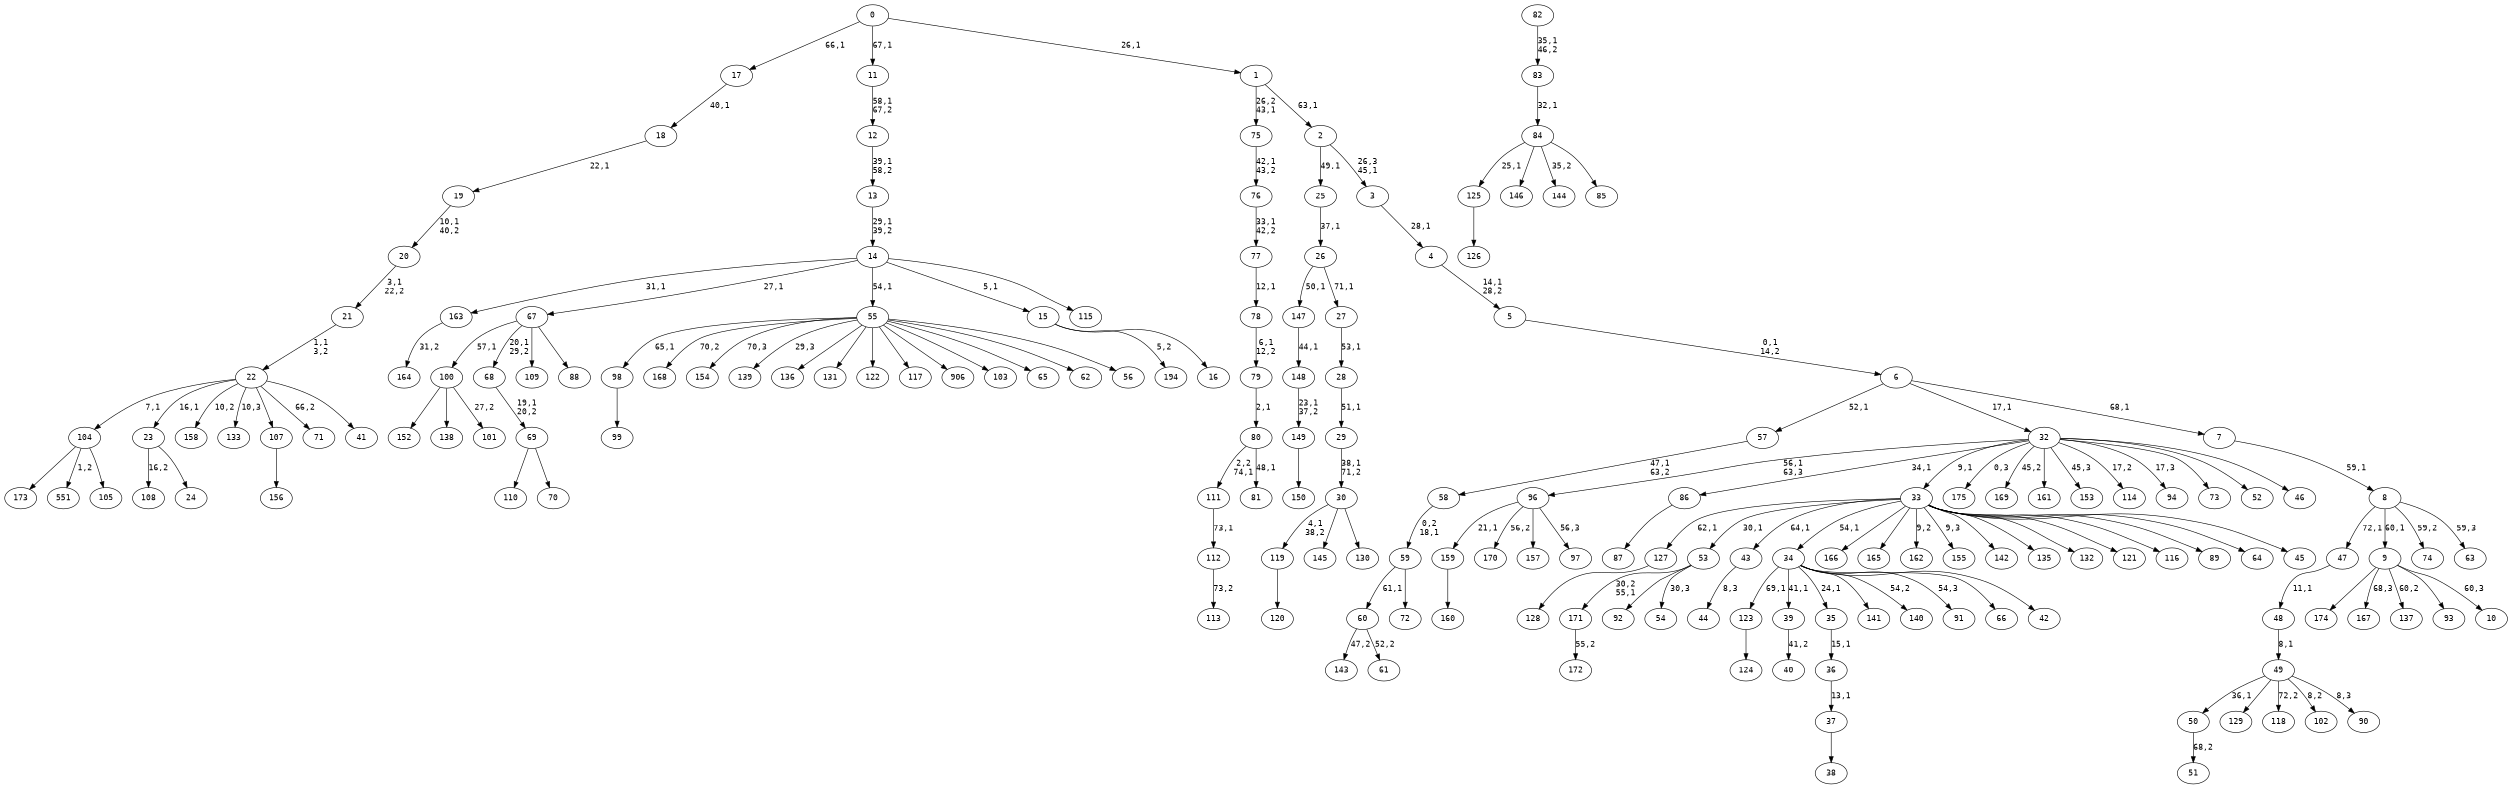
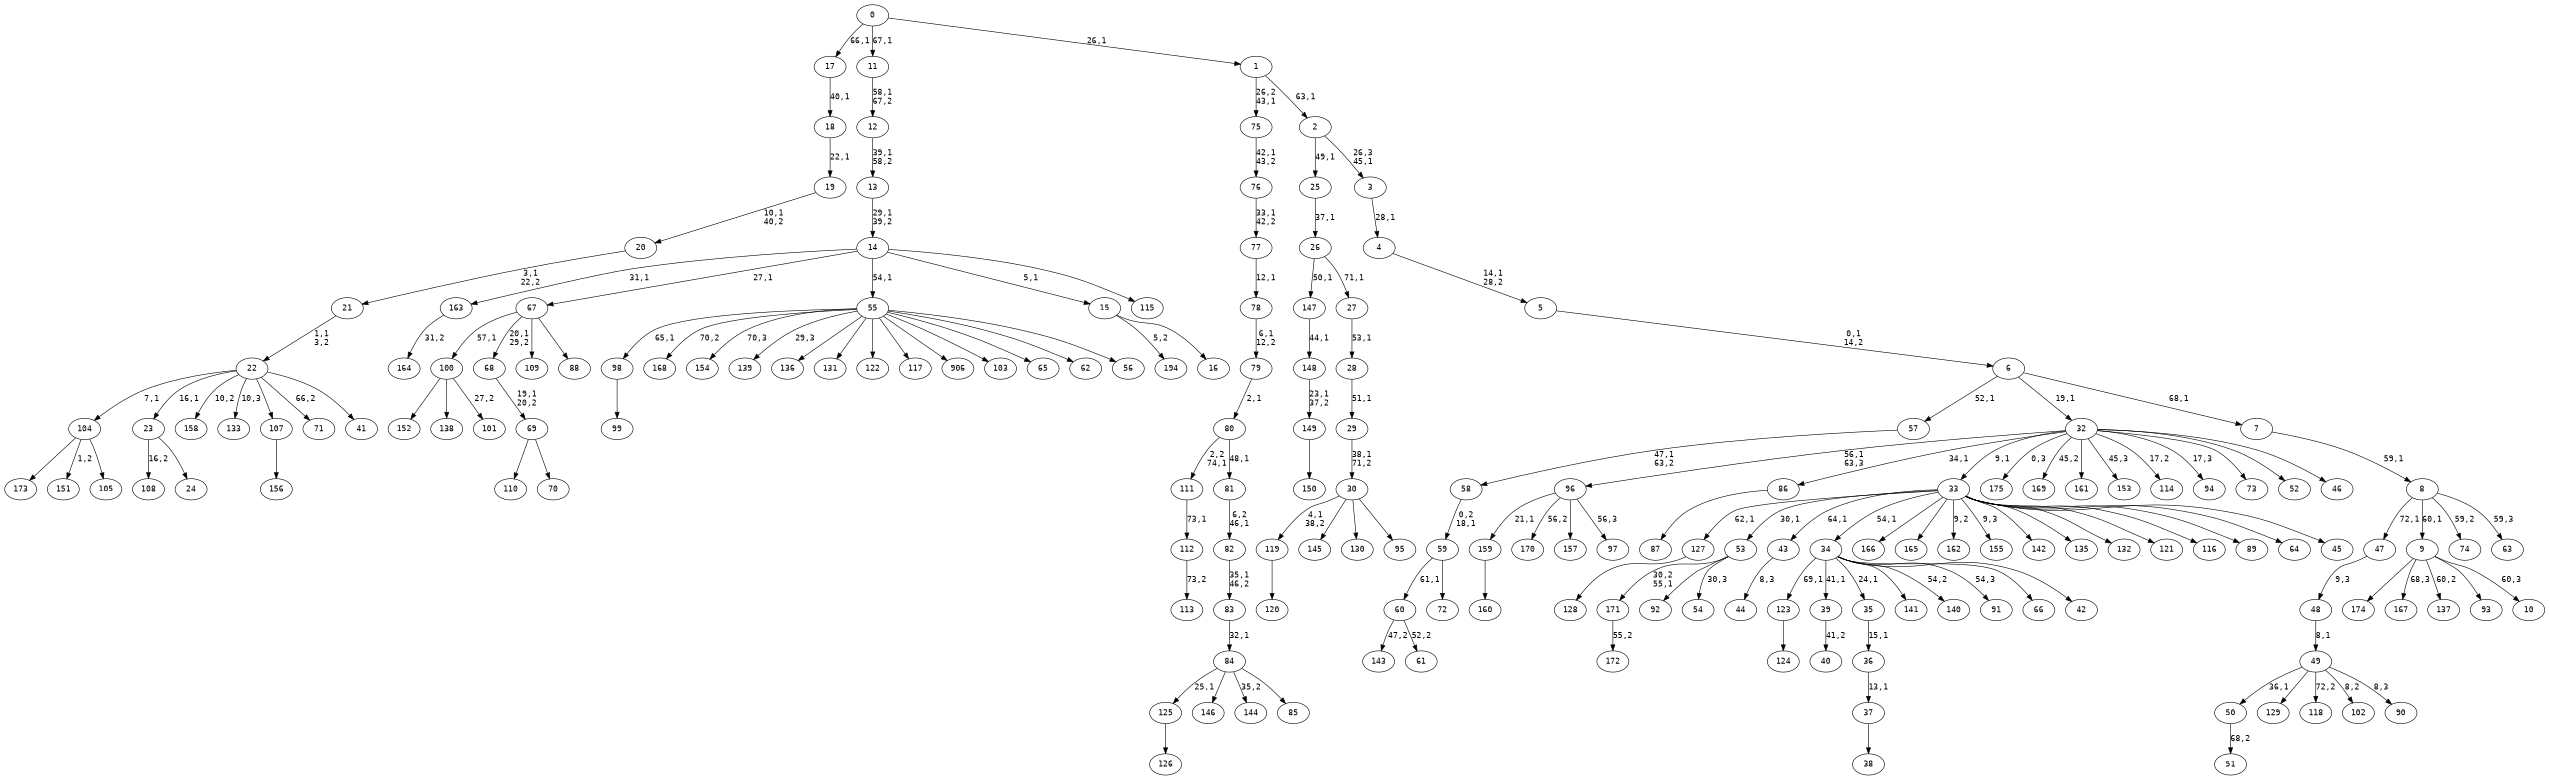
edge "6" -> "32": label "17,1" -> "19,1"
node "551": label "551" -> "151"
edge "81" -> "82": added, label "6,2 46,1"
node "95": added
edge "47" -> "48": label "11,1" -> "9,3"
